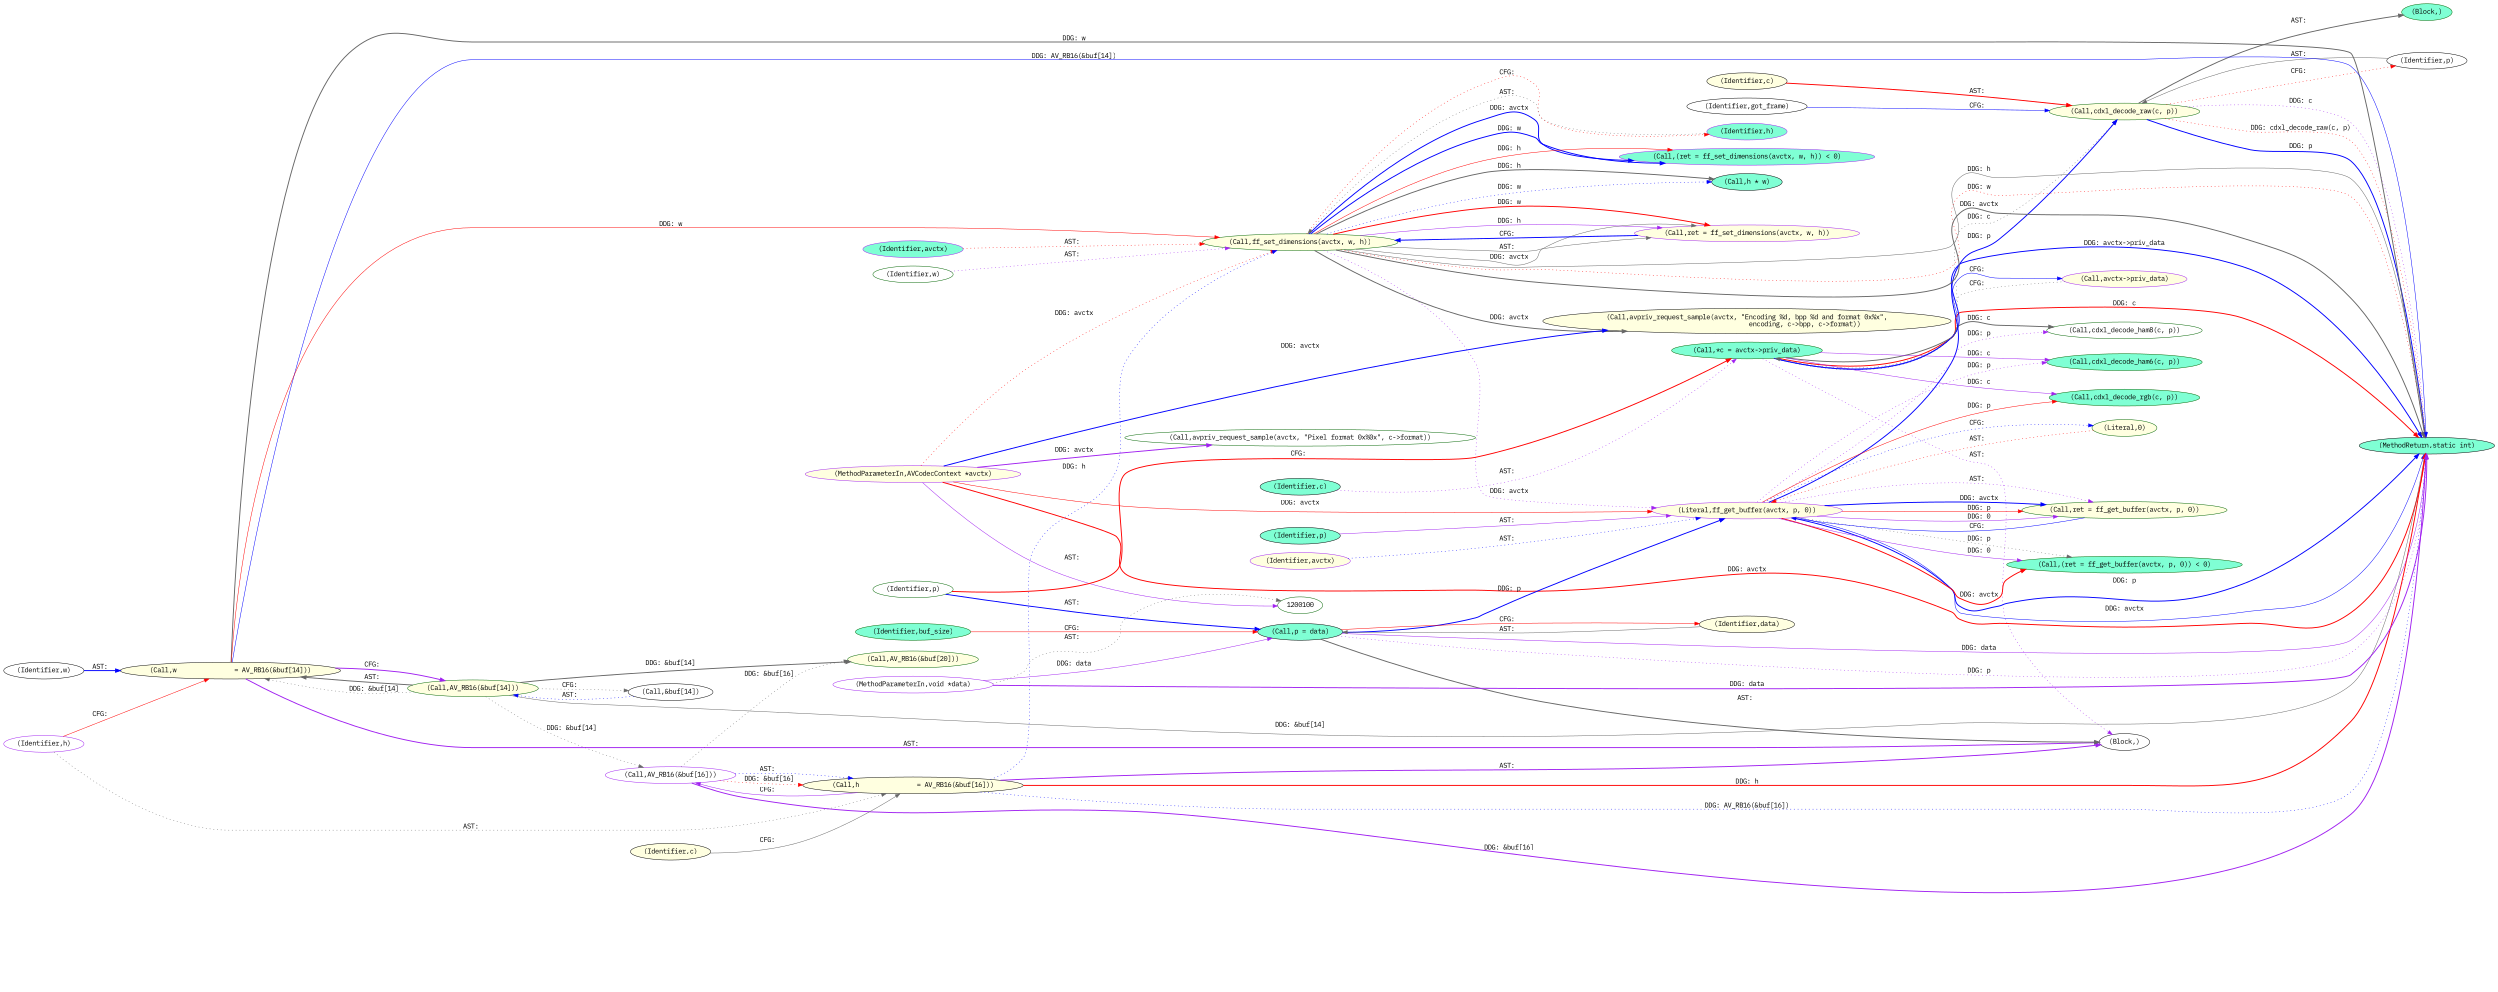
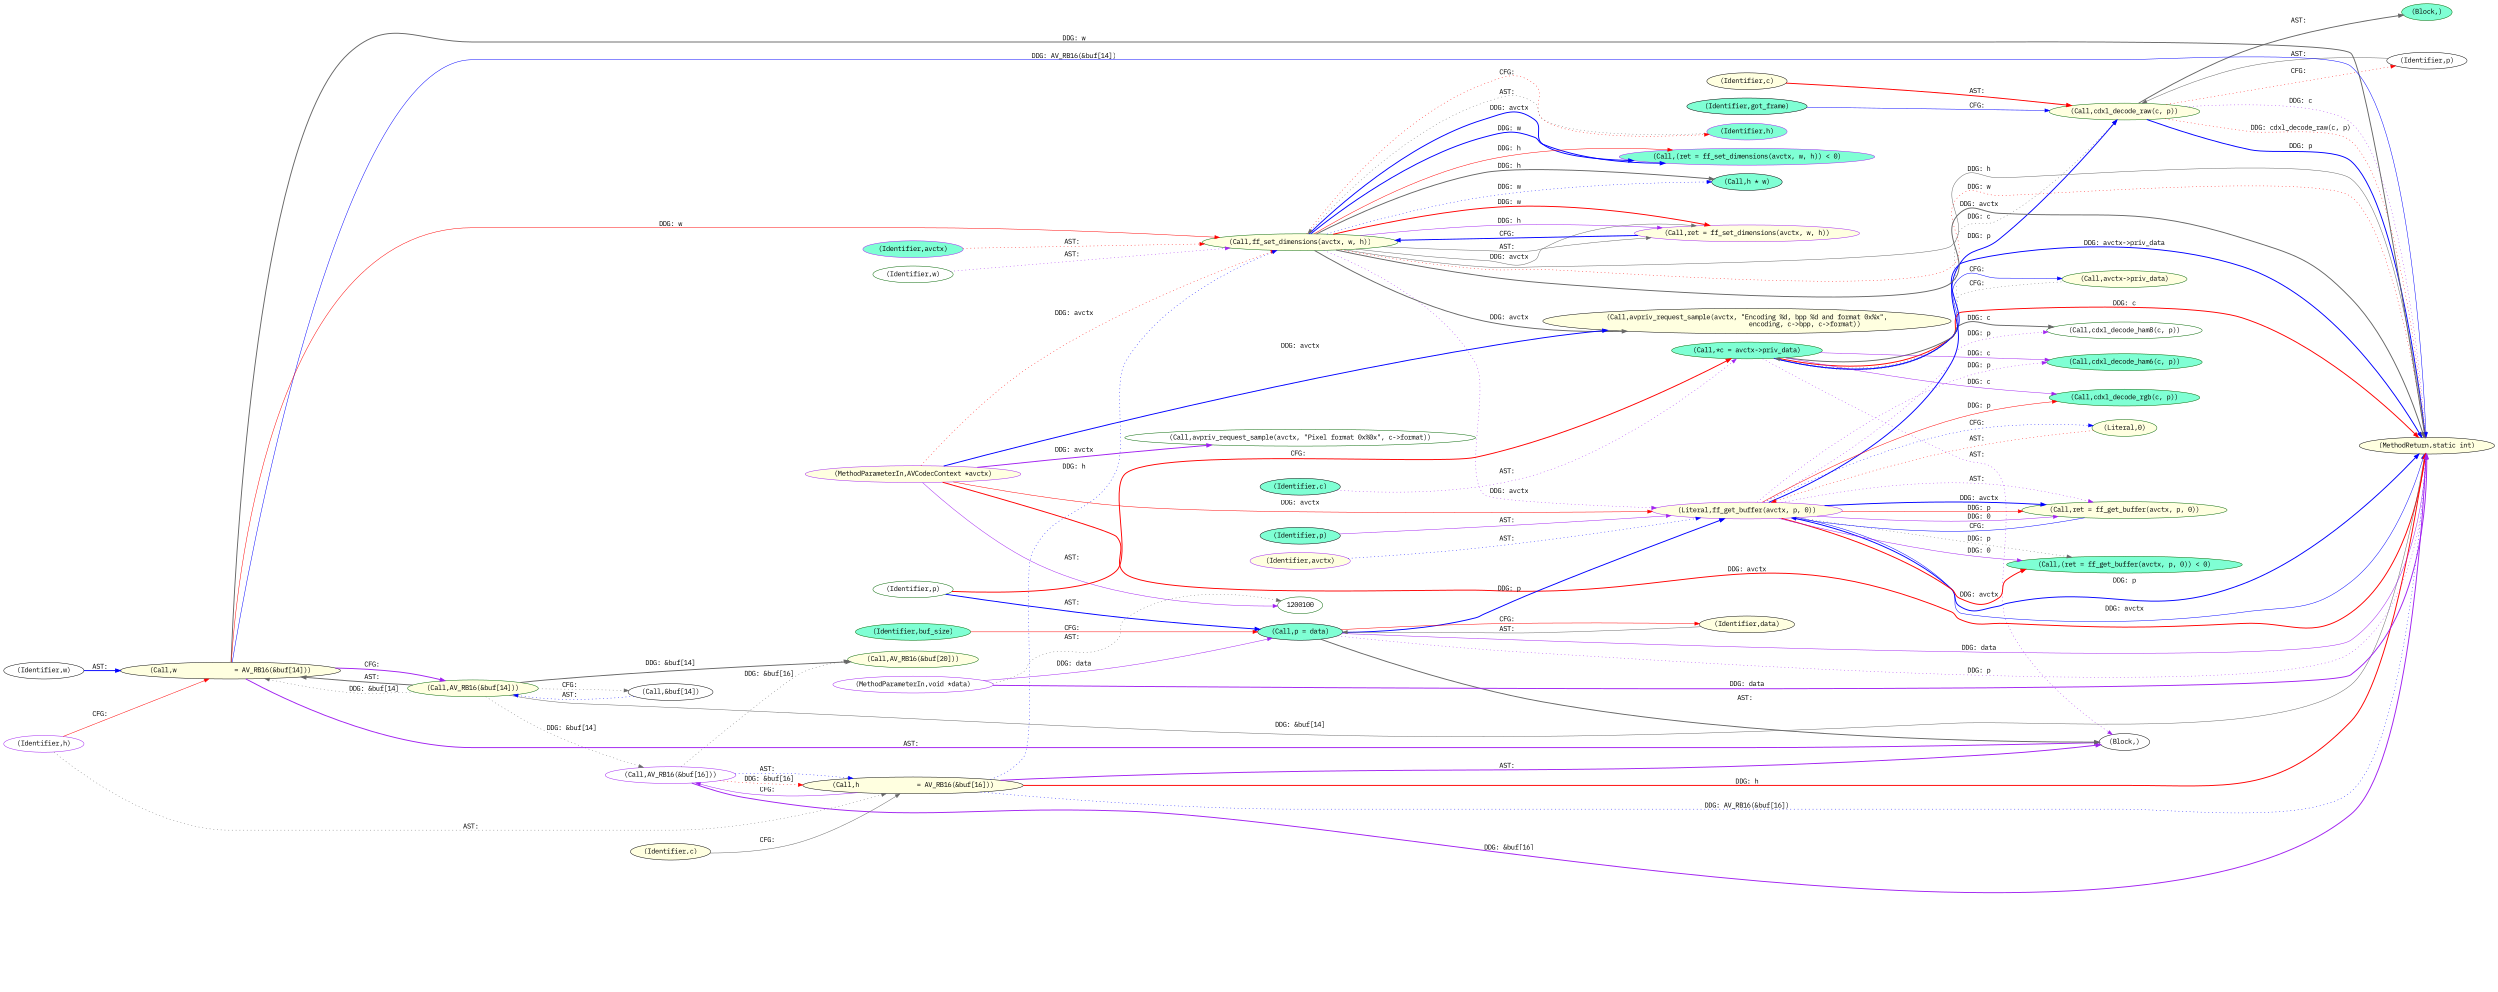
node "(Identifier,got_frame)": fillcolor white -> aquamarine
node "(Call,avctx->priv_data)": color purple -> darkgreen
node "(MethodReturn,static int)": fillcolor aquamarine -> lightyellow
